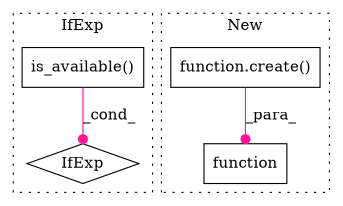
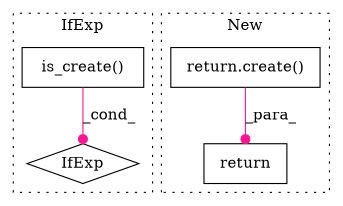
node "is_available()": label "is_available()" -> "is_create()"
node "function.create()": label "function.create()" -> "return.create()"
node "function": label "function" -> "return"
